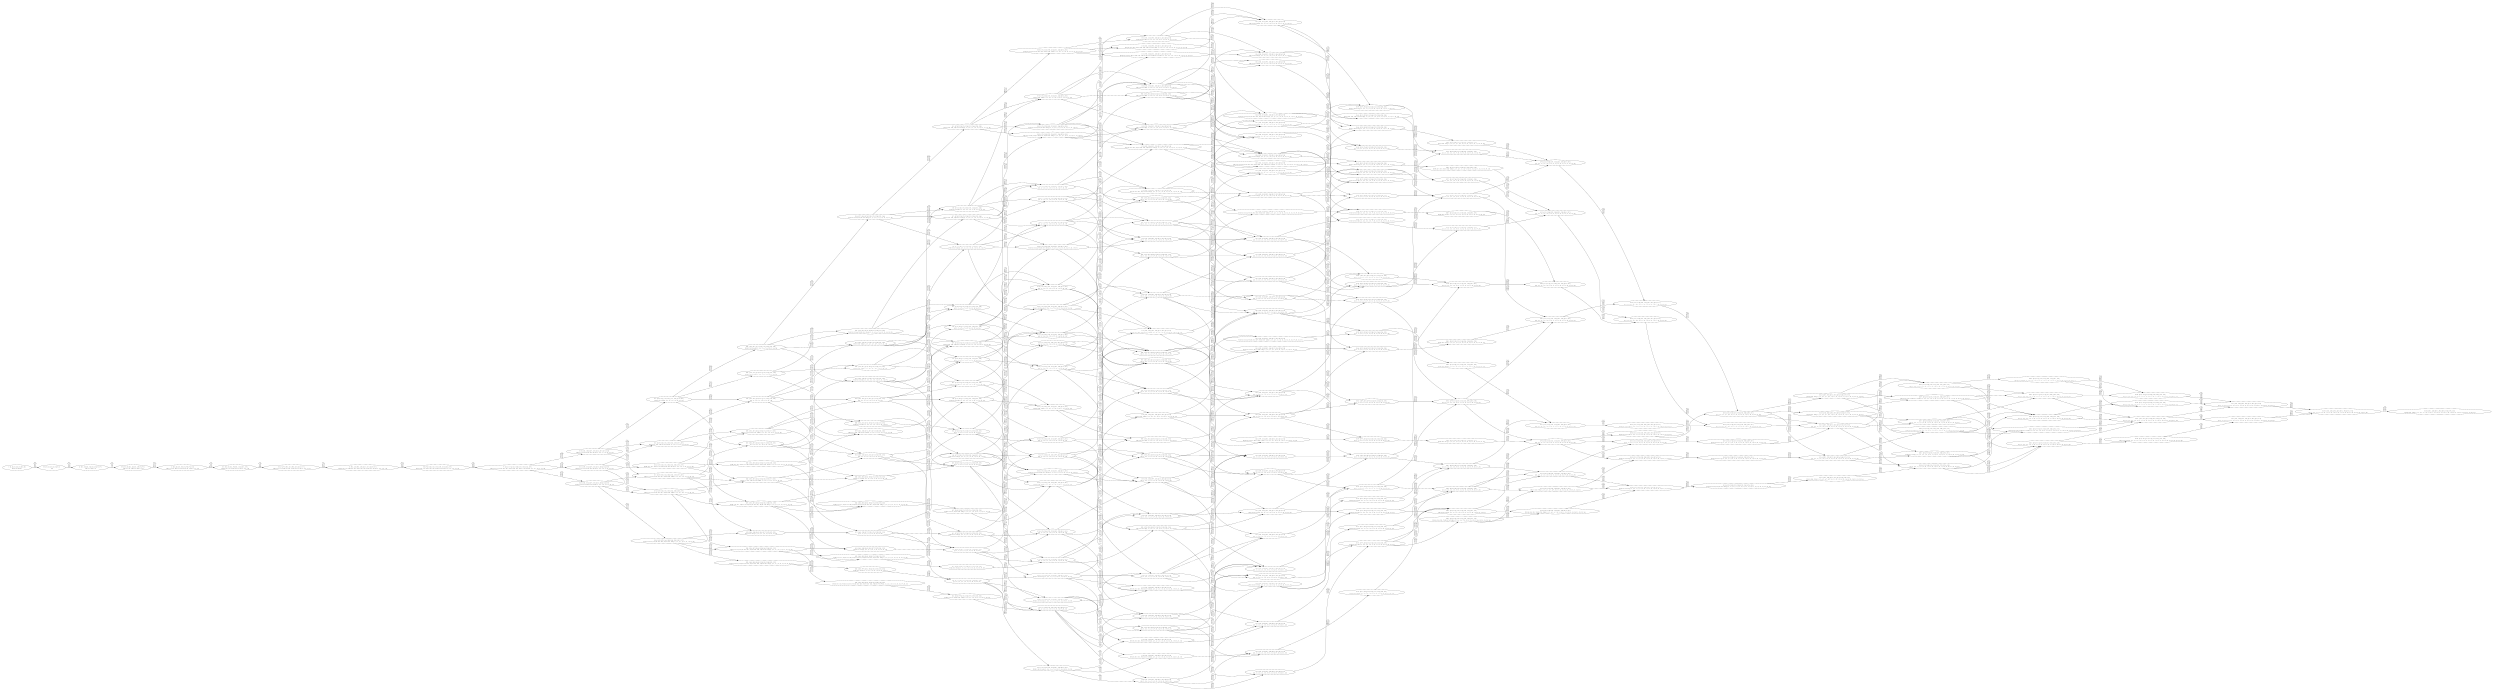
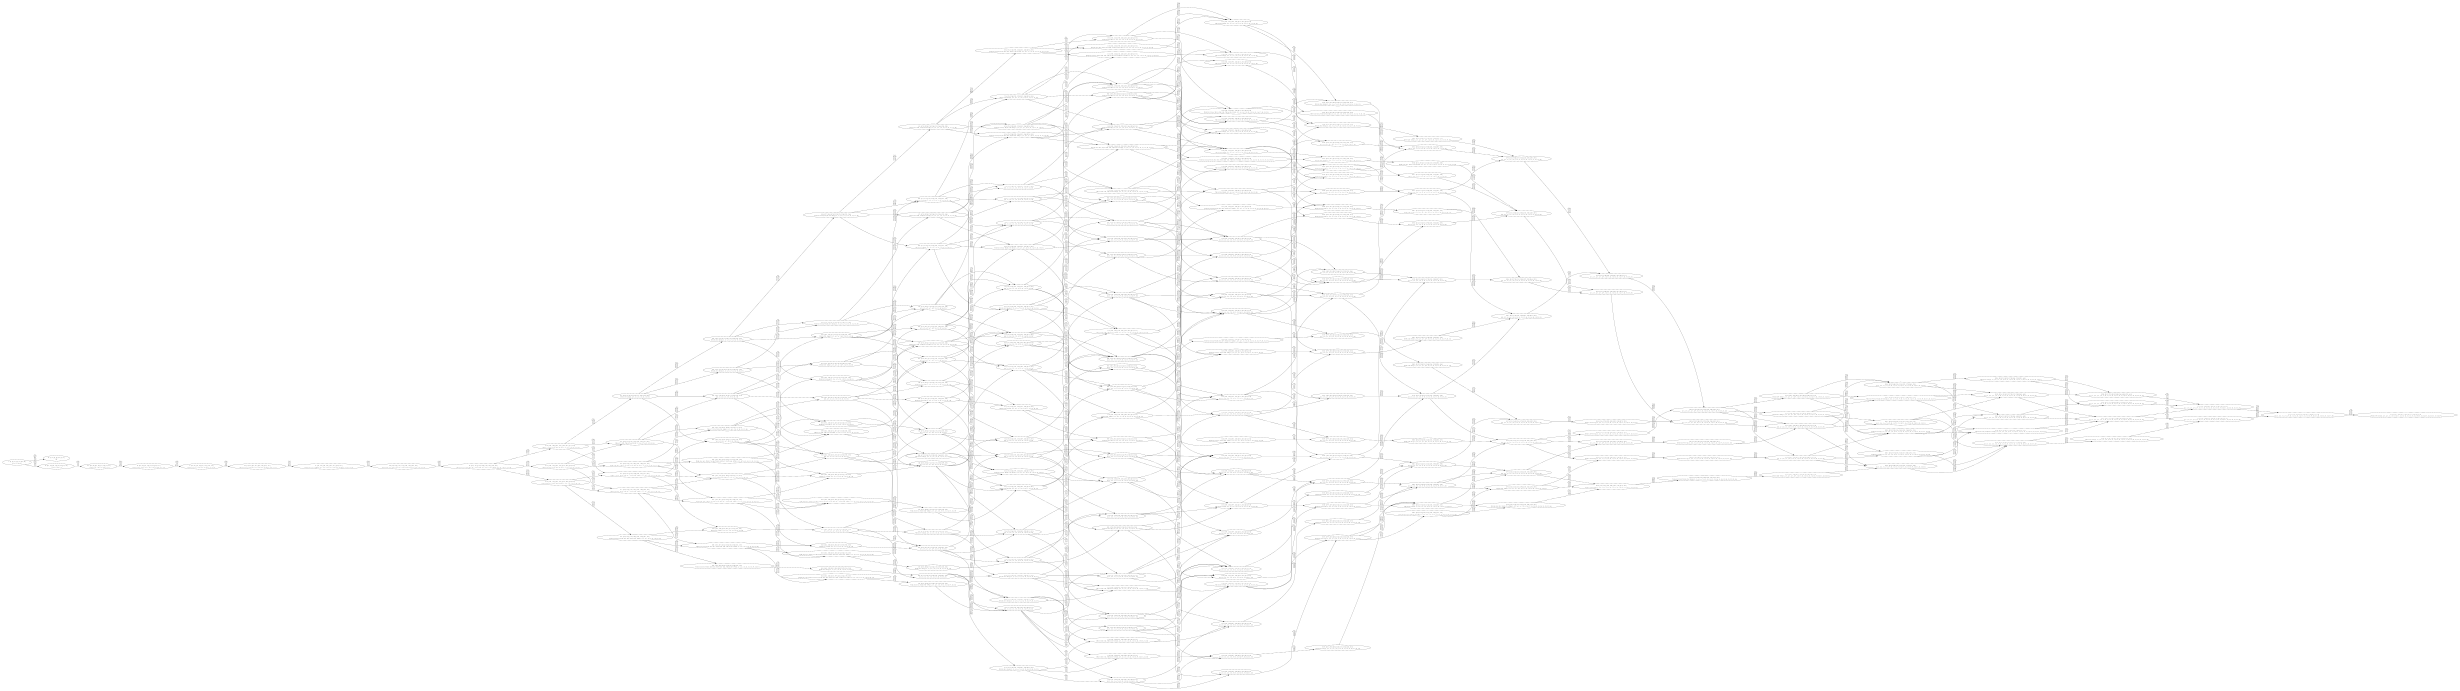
edge "S0: [0, 0] [0, 0] [0, 0] [0, 0] {}{}" -> "S2: [32, 32] [32, 32] [32, 40] [55, 69] {T0J1:55-69}{1, 2}": now "S1: [0, 0] [0, 0] [0, 0] [32, 40] {T0J0:32-40}{1}" -> "S2: [32, 32] [32, 32] [32, 40] [55, 69] {T0J1:55-69}{1, 2}"
